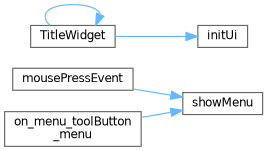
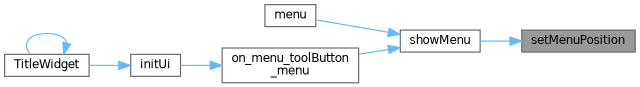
node "setMenuPosition": added
edge "initUi" -> "on_menu_toolButton _menu": added
node "mousePressEvent": label "mousePressEvent" -> "menu"
